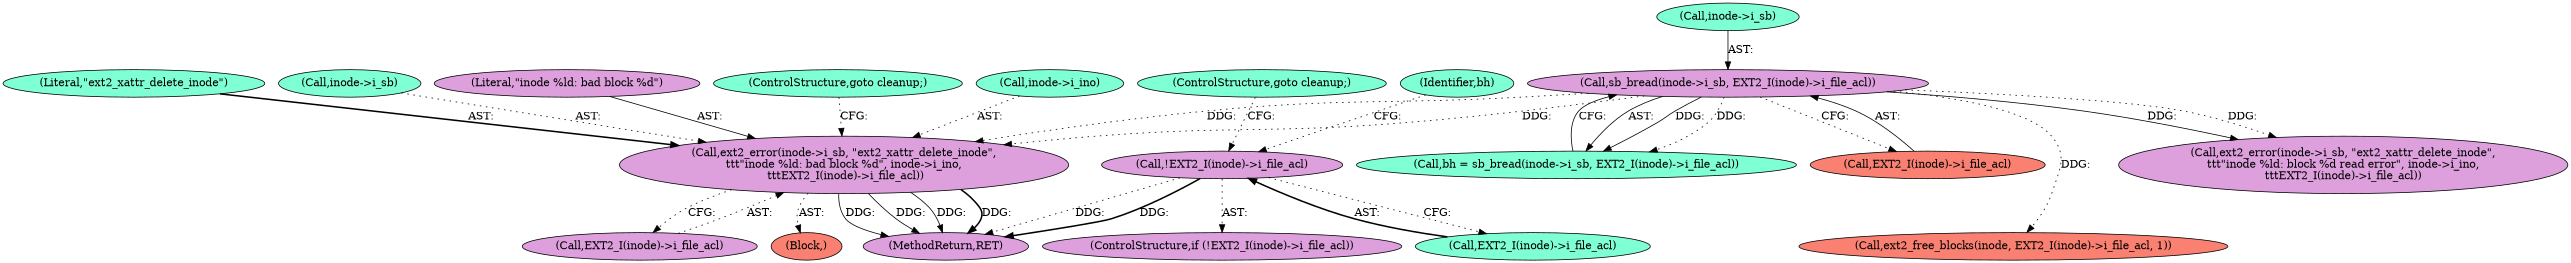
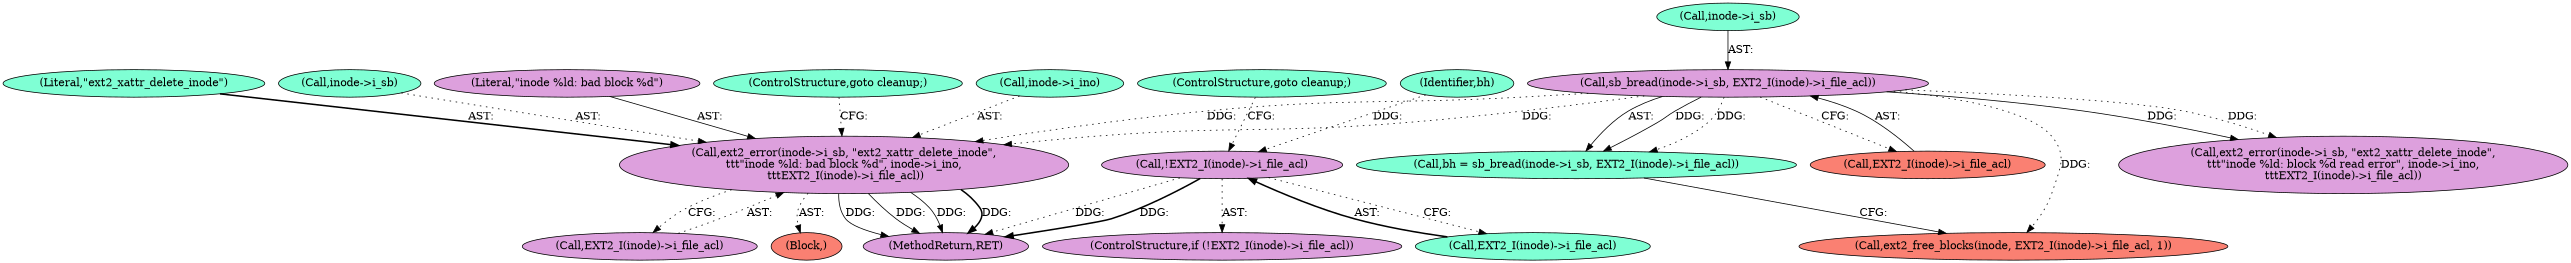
edge "(Call,bh = sb_bread(inode->i_sb, EXT2_I(inode)->i_file_acl))" -> "(Call,sb_bread(inode->i_sb, EXT2_I(inode)->i_file_acl))": now "(Call,bh = sb_bread(inode->i_sb, EXT2_I(inode)->i_file_acl))" -> "(Call,ext2_free_blocks(inode, EXT2_I(inode)->i_file_acl, 1))"
edge "(Identifier,bh)" -> "(Call,!EXT2_I(inode)->i_file_acl)": label "CFG: " -> "DDG: "
